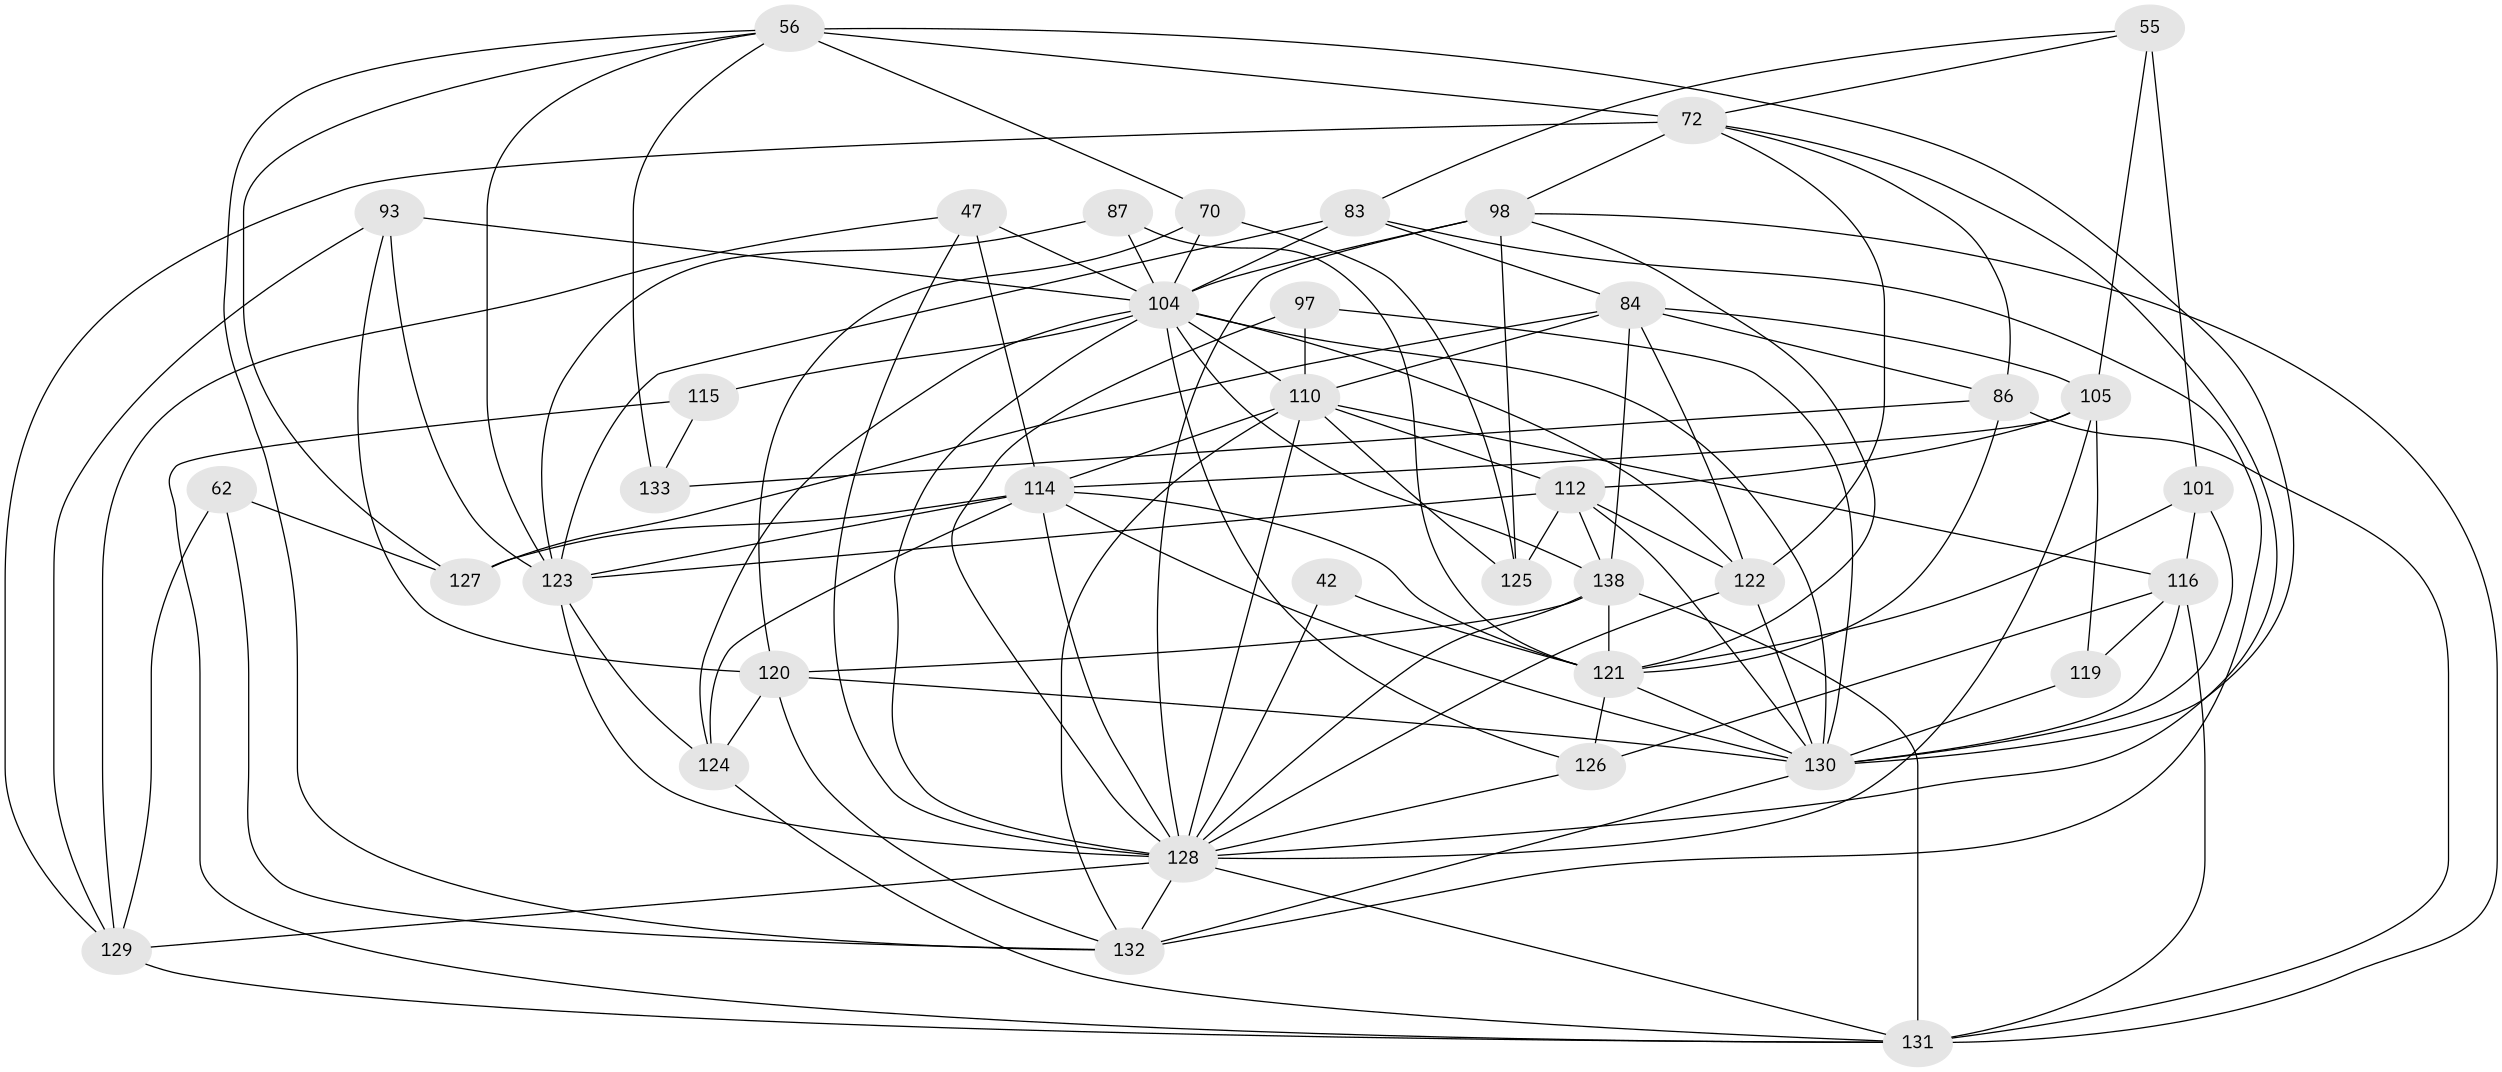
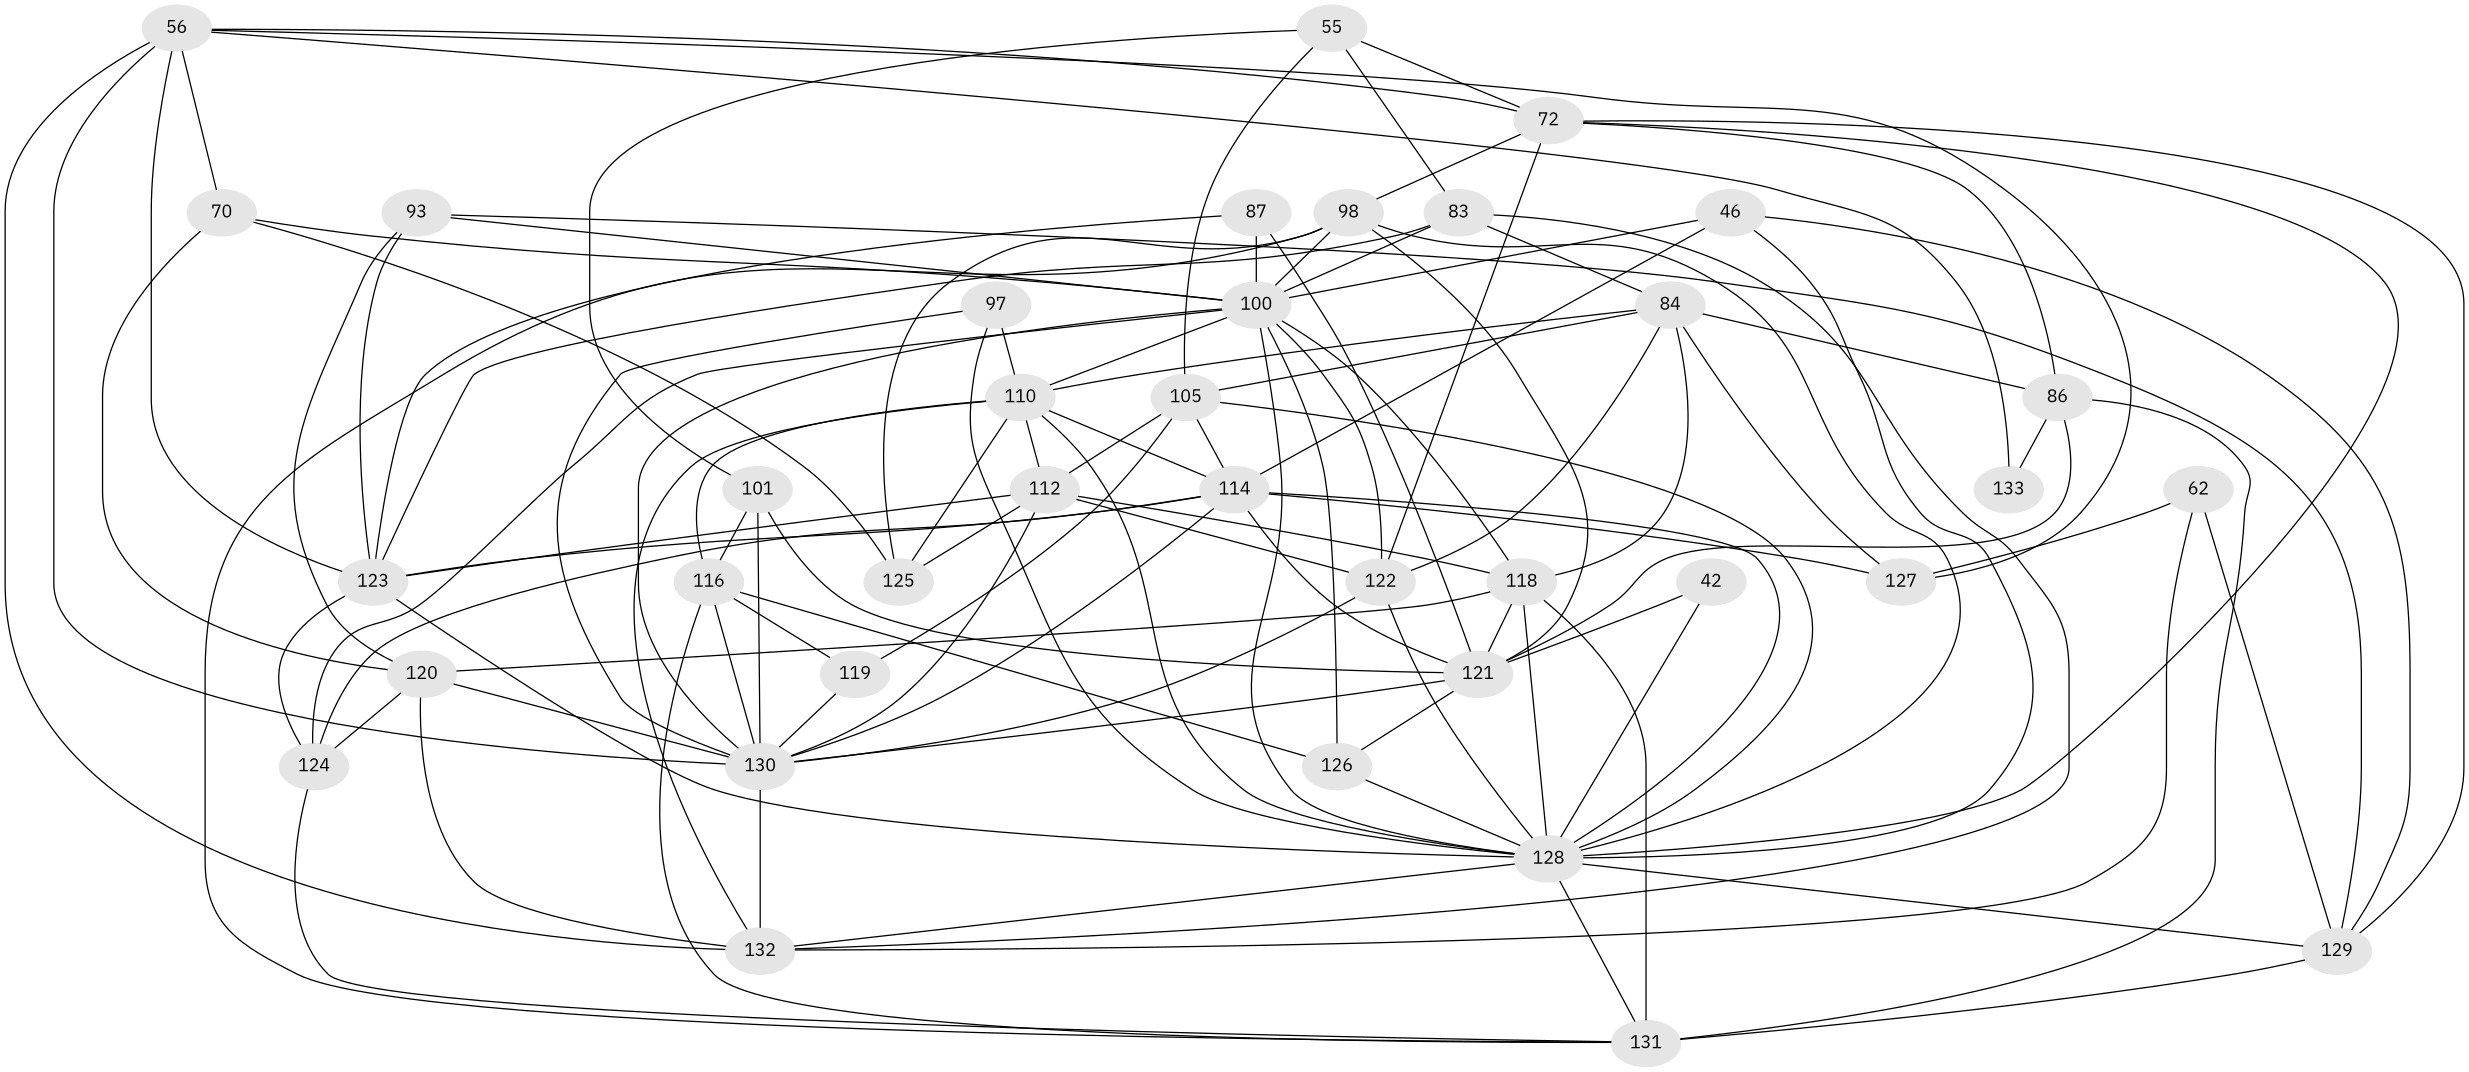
node "47": label "47" -> "46"
node "104": label "104" -> "100"
node "115": removed
node "138": label "138" -> "118"
